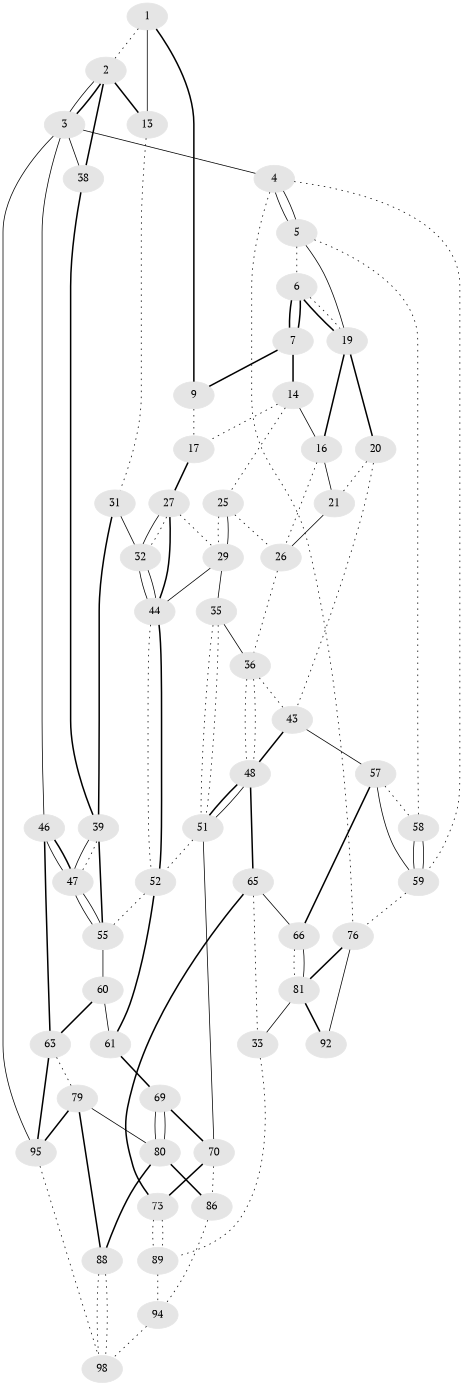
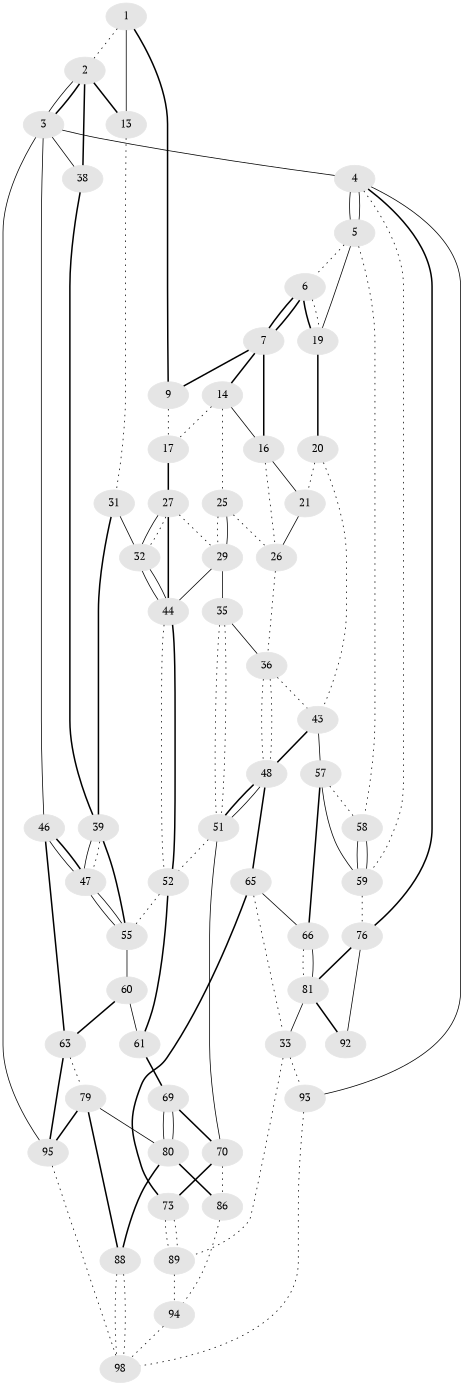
edge "19" -- "16": now "7" -- "16"
edge "4" -- "76": style dotted -> bold
node "93": added
